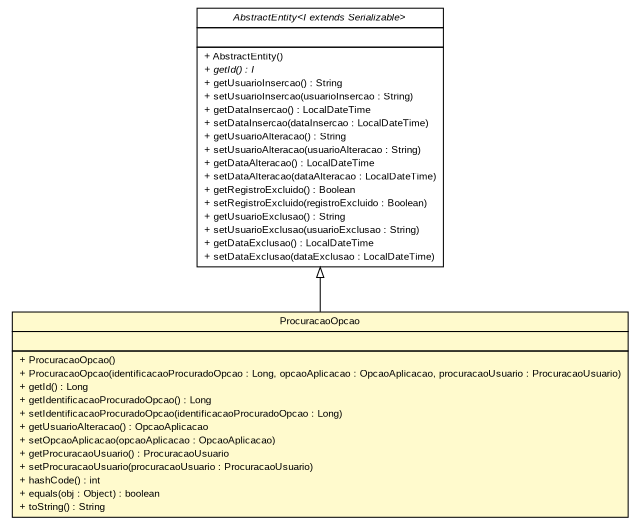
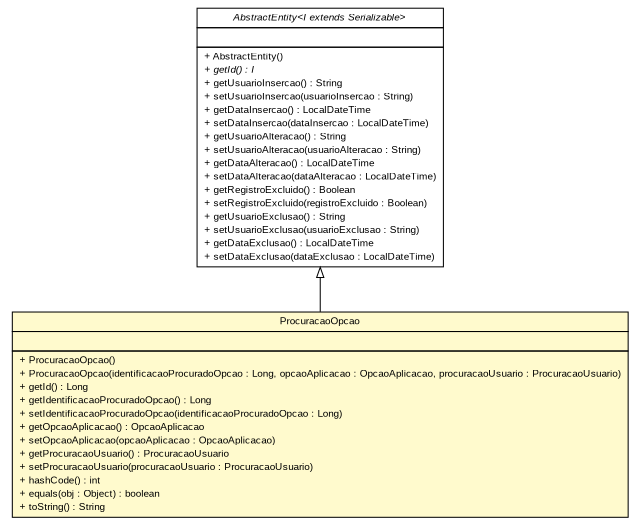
node "ProcuracaoOpcao": text "+ getUsuarioAlteracao() : OpcaoAplicacao" -> "+ getOpcaoAplicacao() : OpcaoAplicacao"
